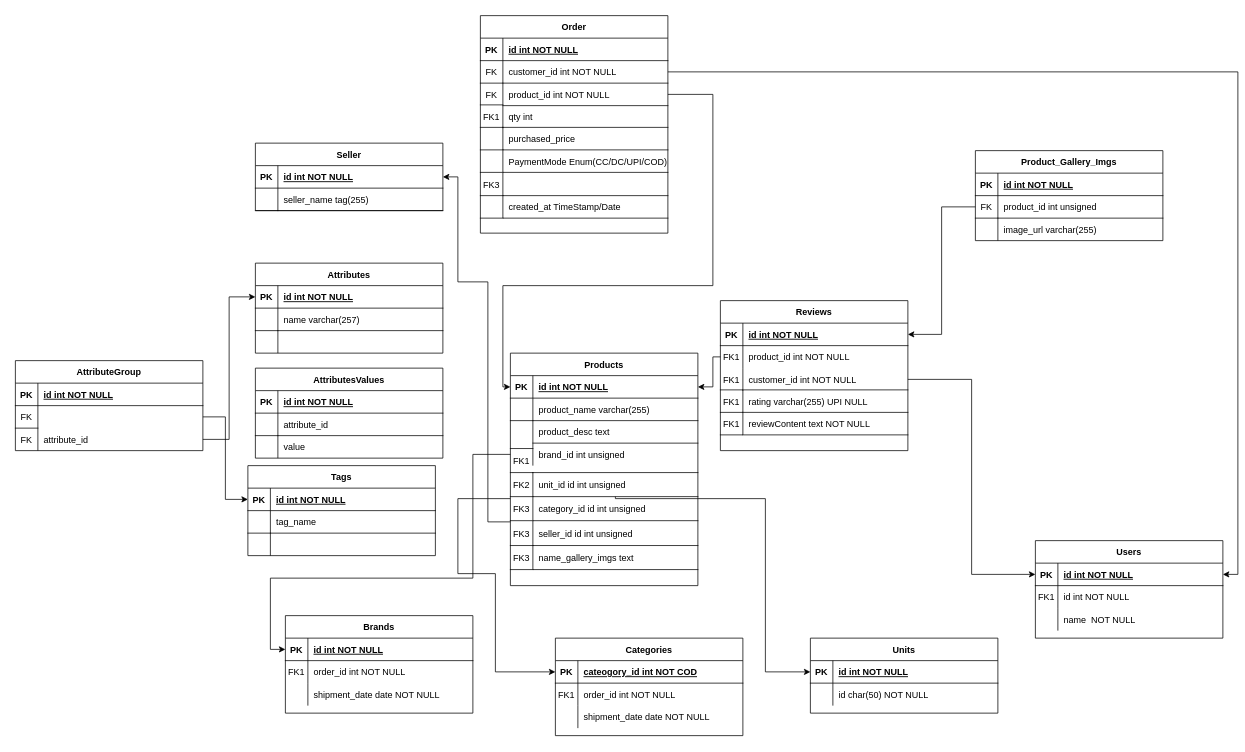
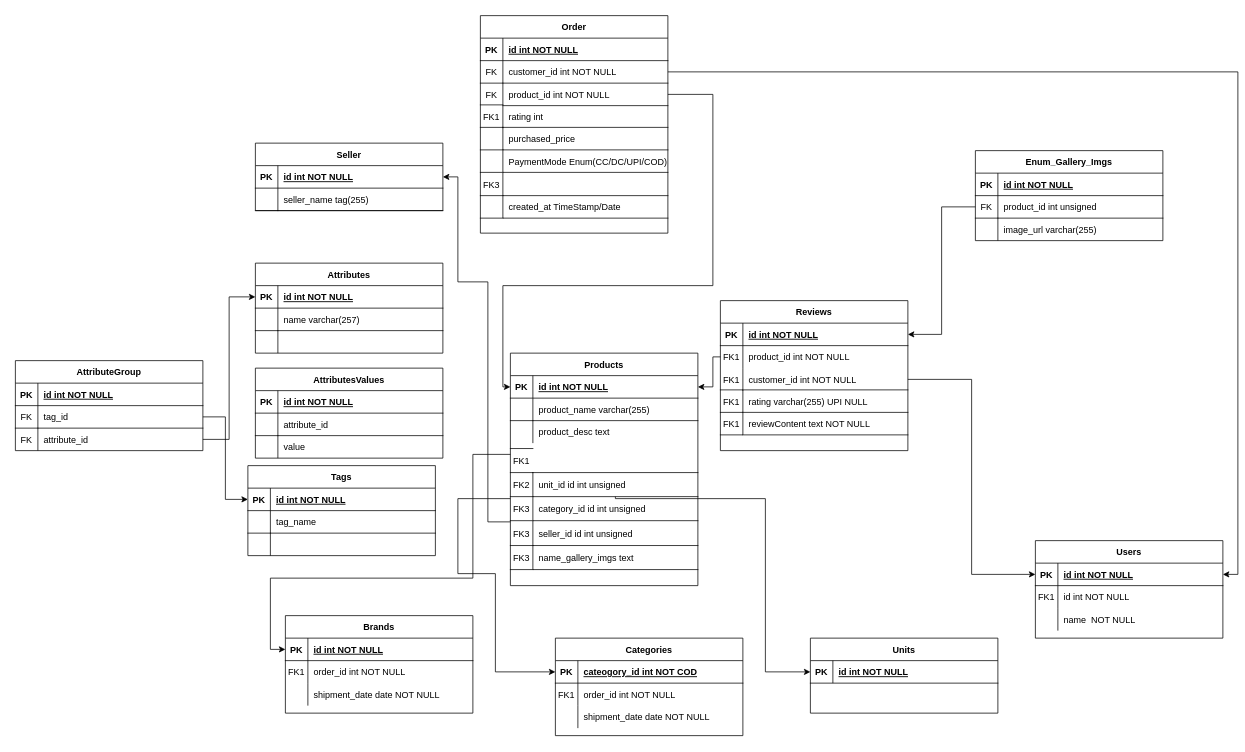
node "qty int": label "qty int" -> "rating int"
node "Product_Gallery_Imgs": label "Product_Gallery_Imgs" -> "Enum_Gallery_Imgs"
node "tag_id": added
node "brand_id int unsigned": removed
node "id char(50) NOT NULL": removed
